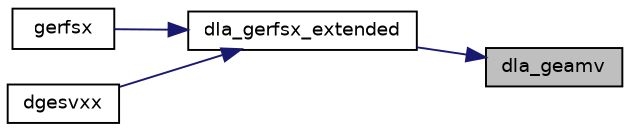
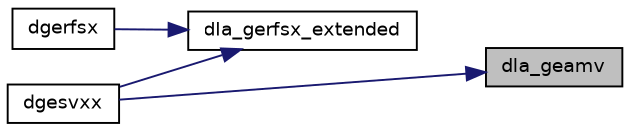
node "gerfsx": label "gerfsx" -> "dgerfsx"
edge "dla_gerfsx_extended" -> "dla_geamv": now "dgesvxx" -> "dla_geamv"
